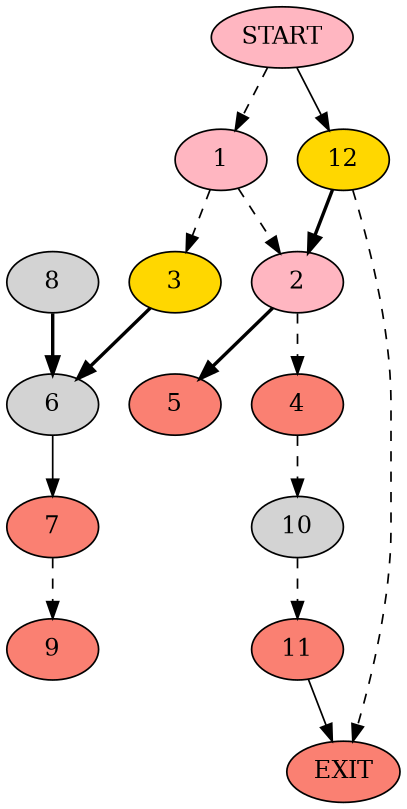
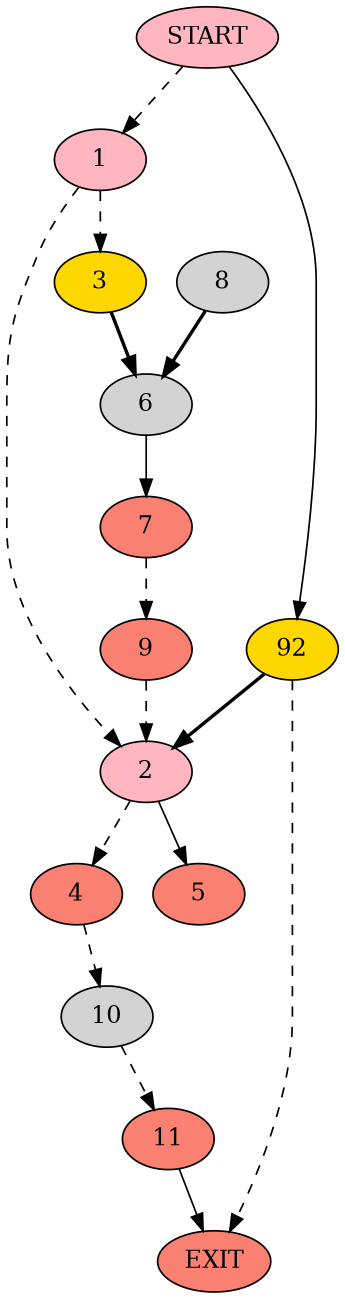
node "12": label "12" -> "92"
edge "2" -> "5": style bold -> solid
edge "9" -> "2": added
